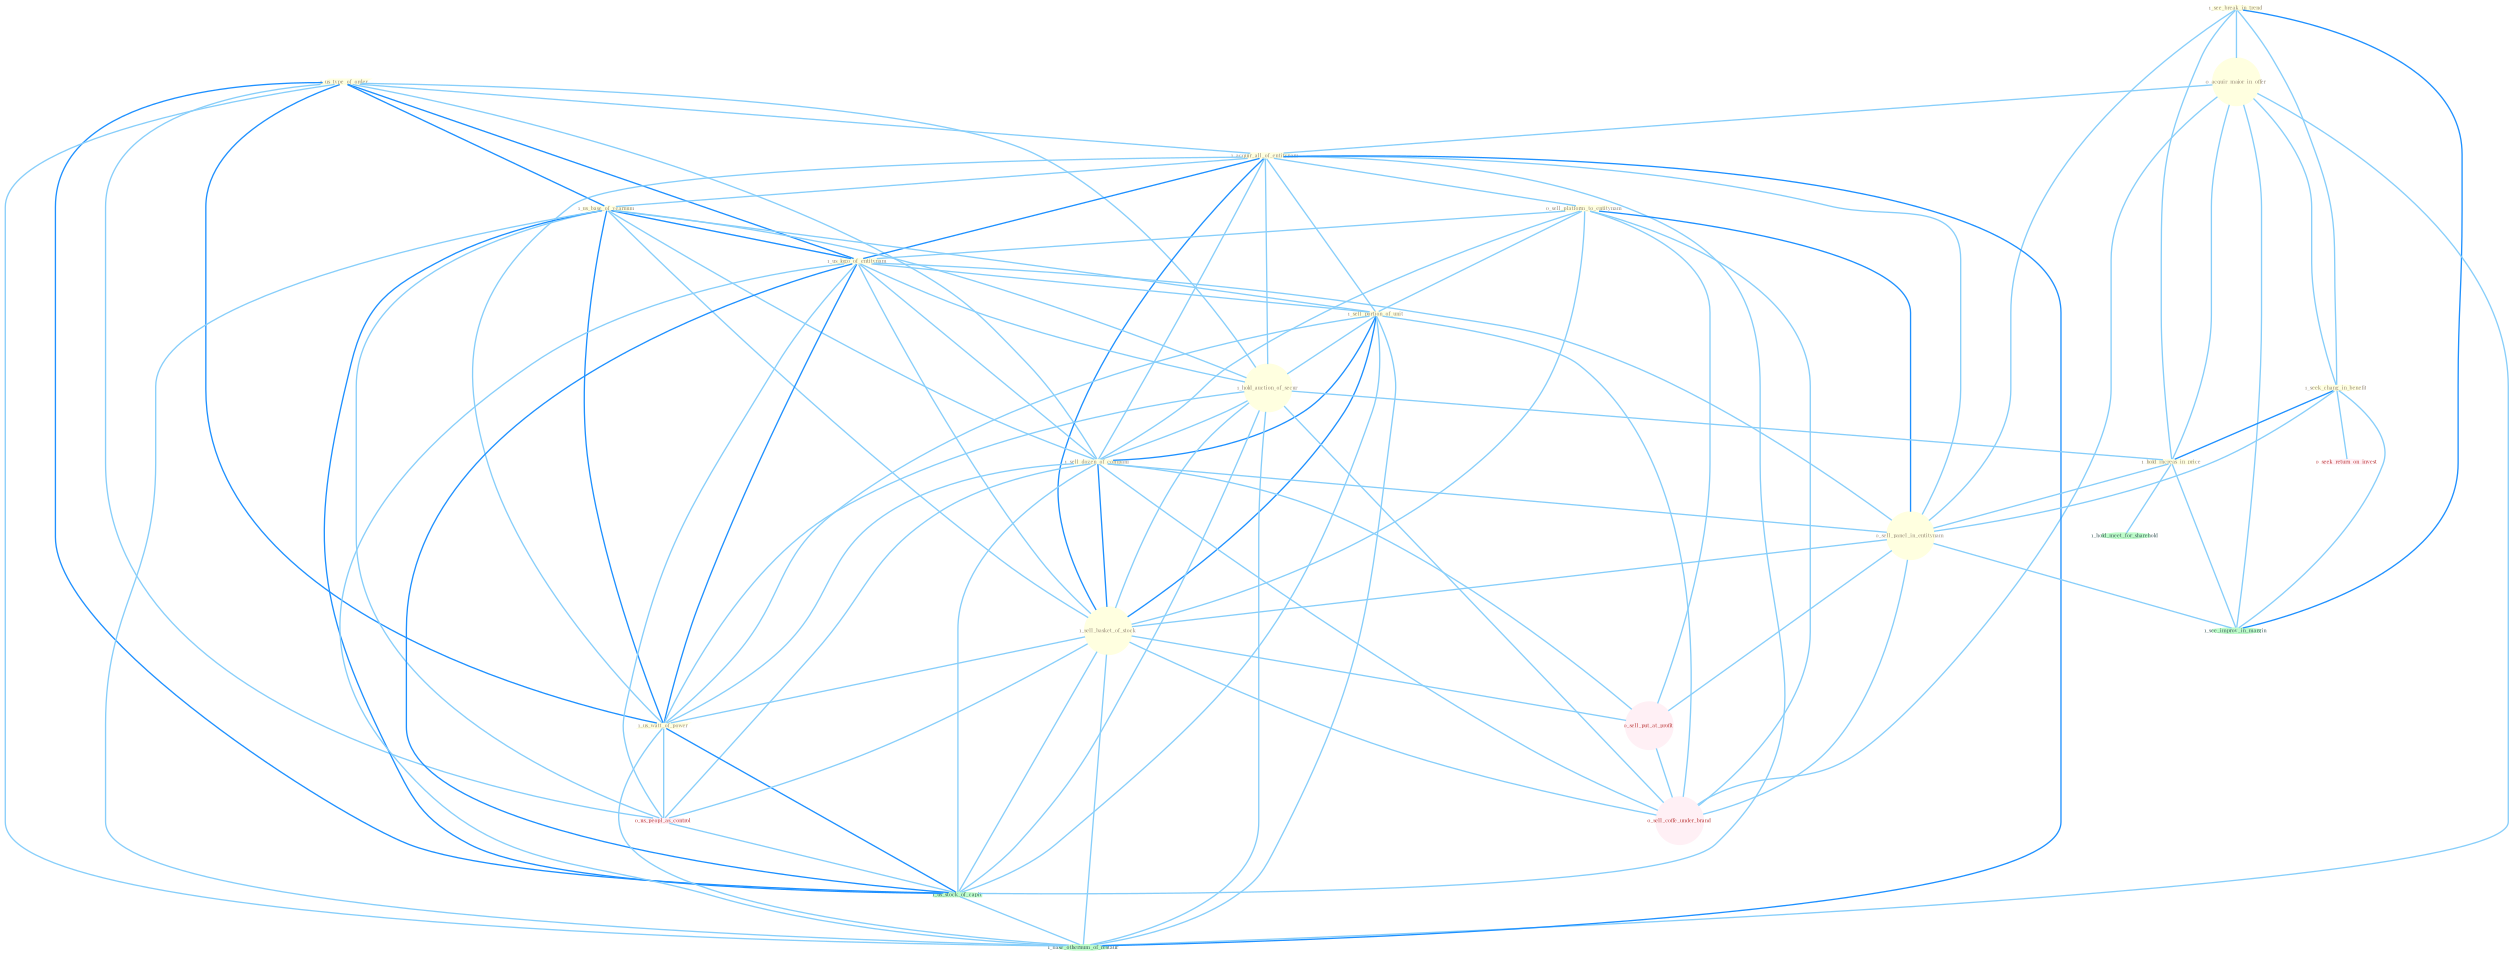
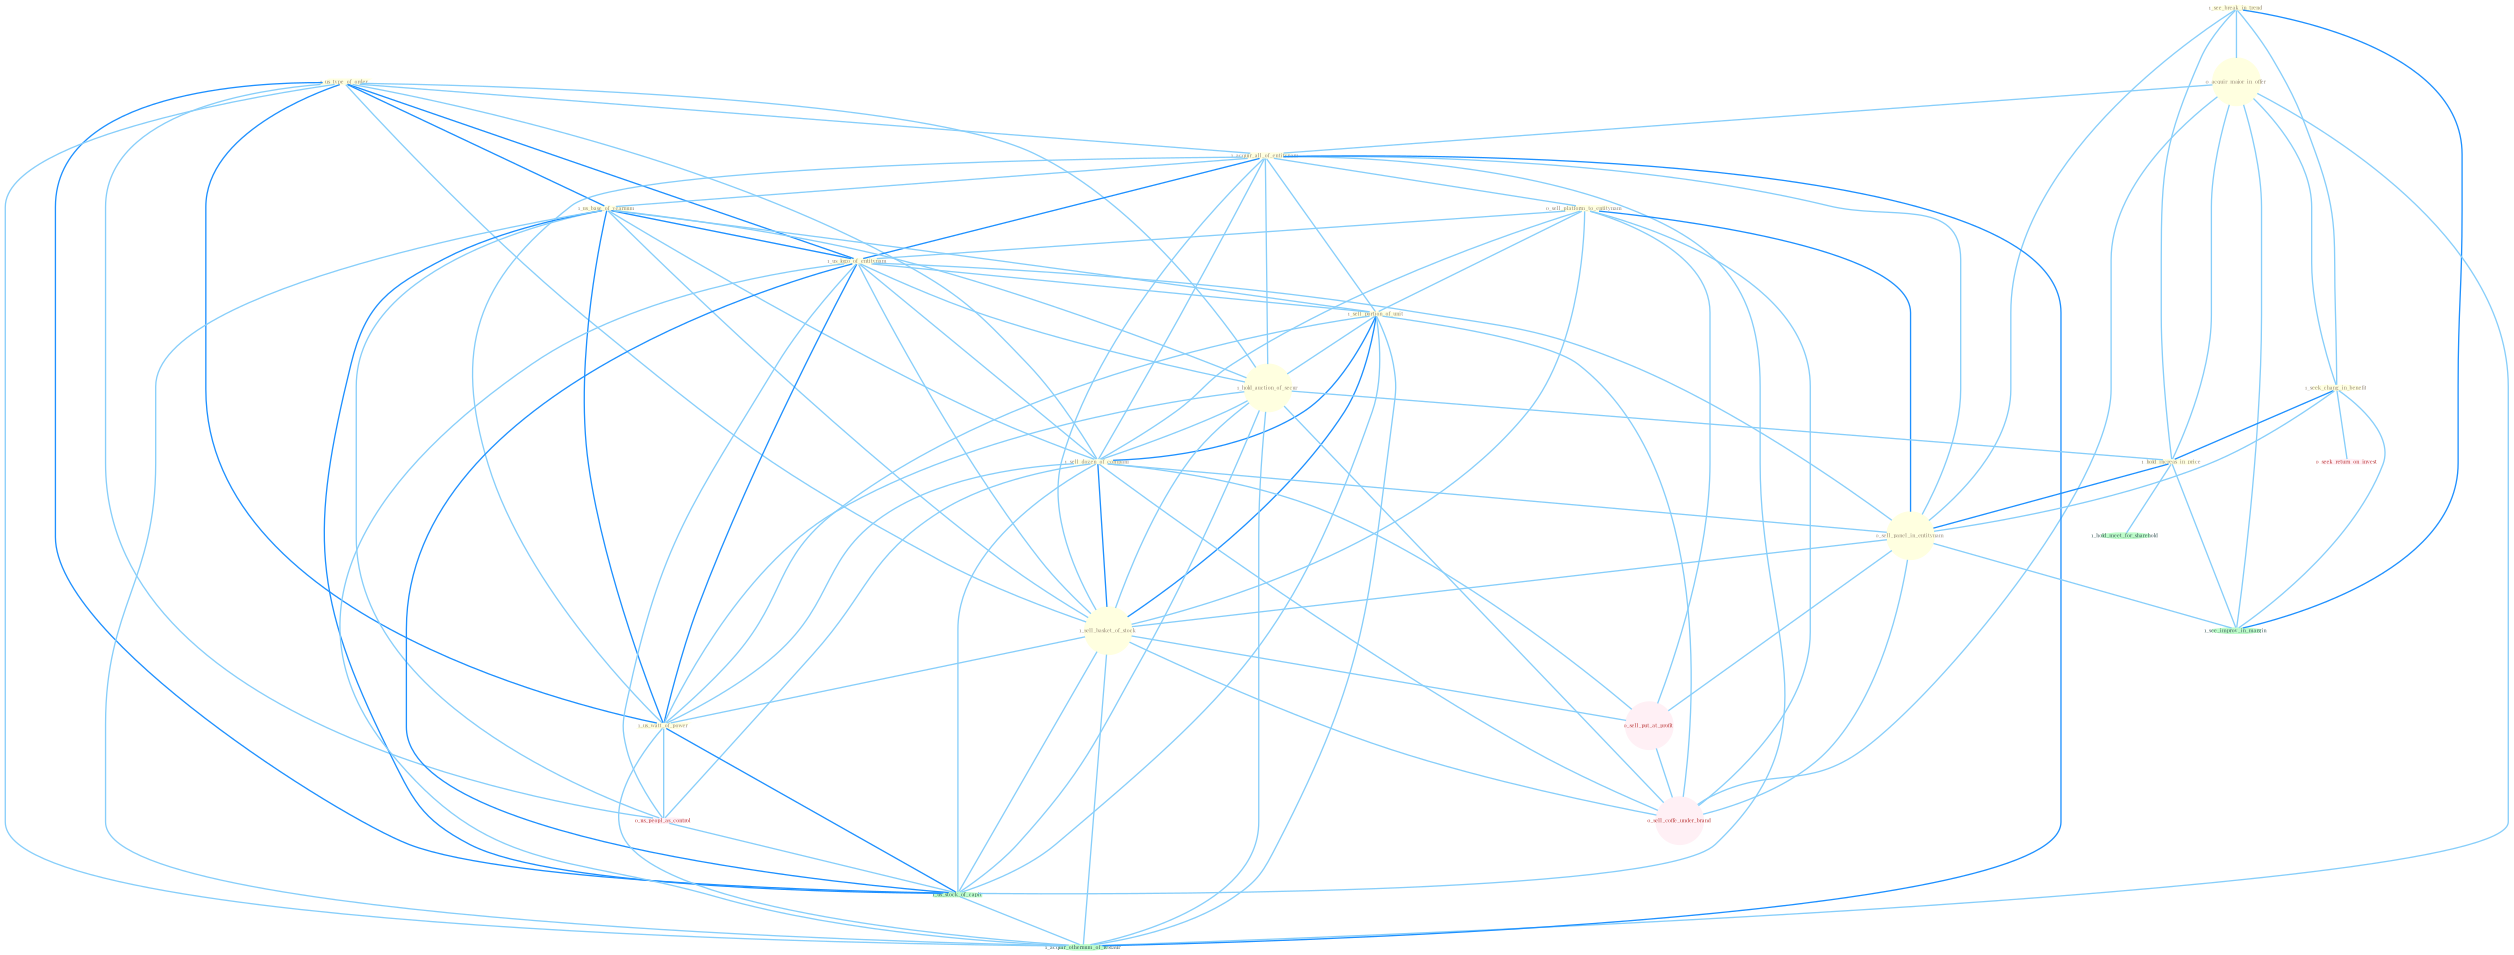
edge "1_acquir_all_of_entitynam" -- "1_sell_basket_of_stock": color #1e90ff -> #87cefa
edge "1_hold_increas_in_price" -- "0_sell_panel_in_entitynam": color #87cefa -> #1e90ff
edge "1_sell_basket_of_stock" -- "0_us_peopl_as_control": now "1_sell_basket_of_stock" -- "1_us_type_of_order"
node "1_base_othernum_of_restaur": label "1_base_othernum_of_restaur" -> "1_acquir_othernum_of_restaur"
